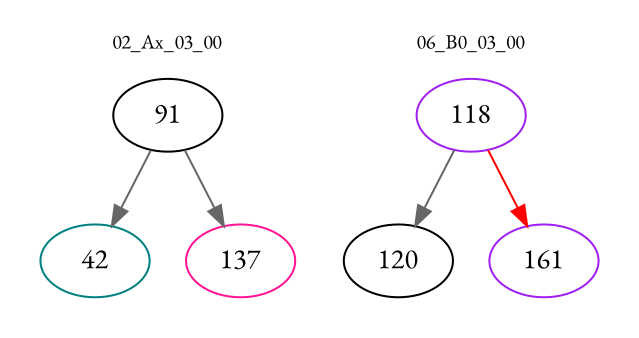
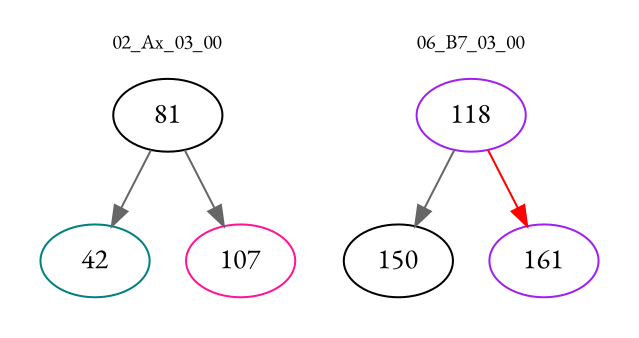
cluster "06_B0_03_00": label "06_B0_03_00" -> "06_B7_03_00"
node "91": label "91" -> "81"
node "137": label "137" -> "107"
node "120": label "120" -> "150"
